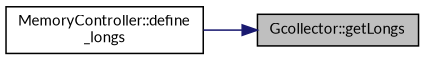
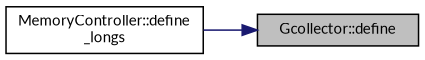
node "Gcollector::getLongs": label "Gcollector::getLongs" -> "Gcollector::define"
